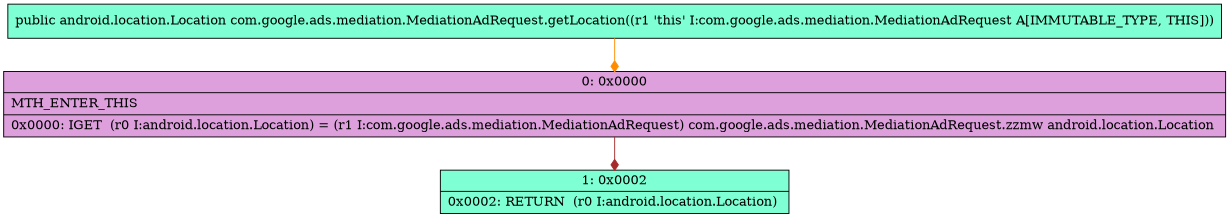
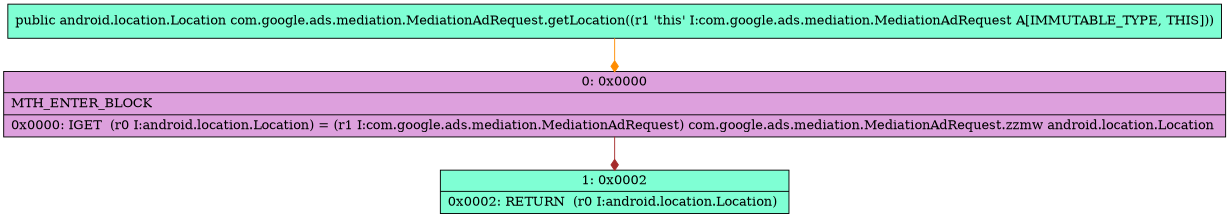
node "0: 0x0000": text "MTH_ENTER_THIS" -> "MTH_ENTER_BLOCK"
